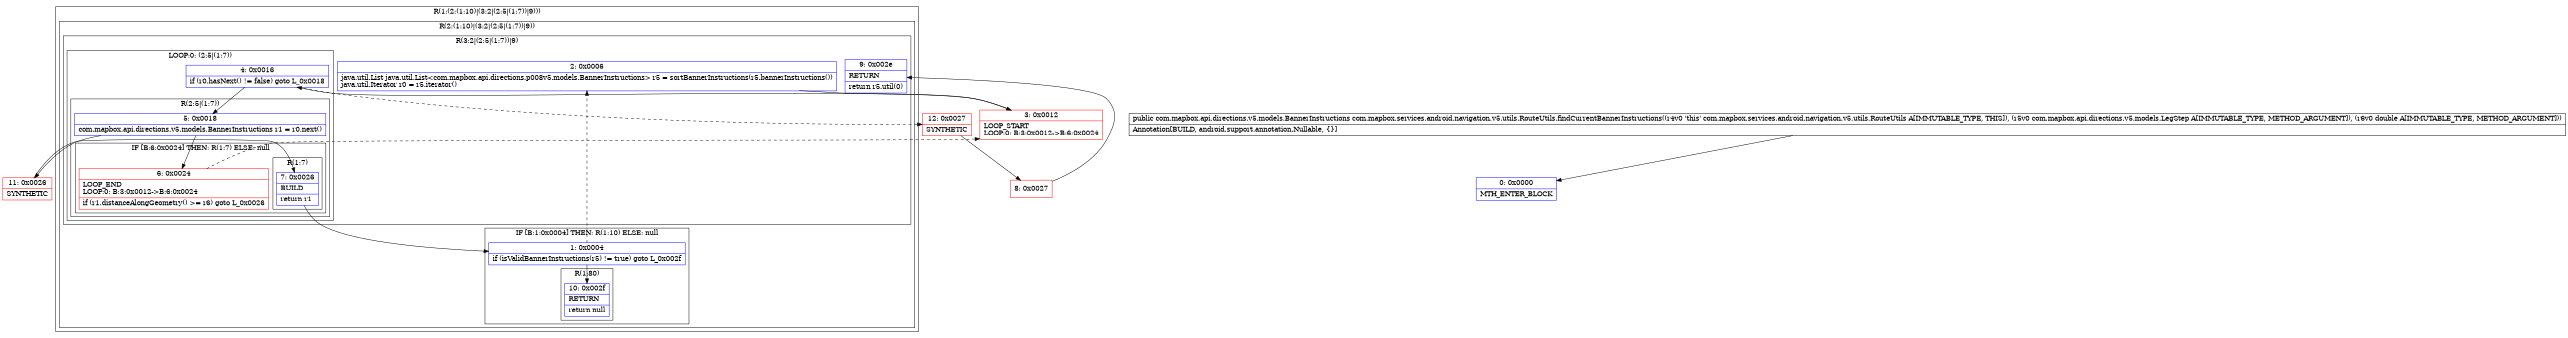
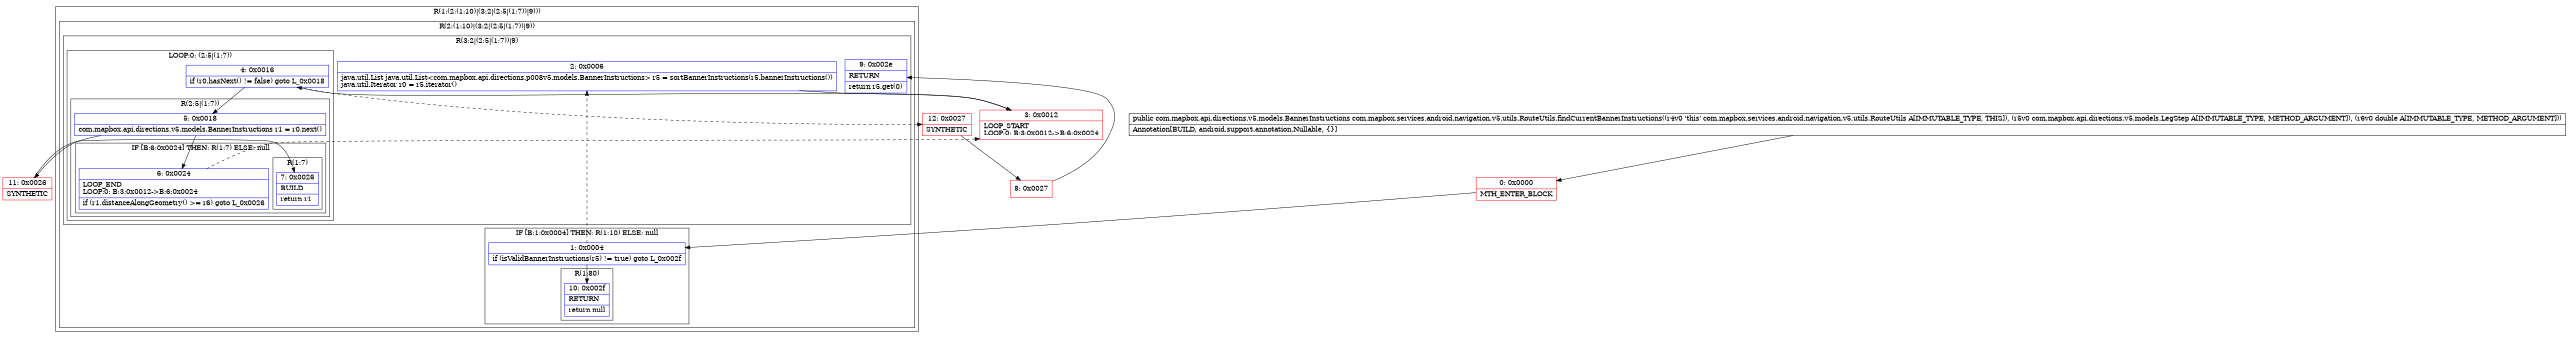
node "9: 0x002e": text "return r5.util(0)" -> "return r5.get(0)"
node "6: 0x0024": color red -> blue
node "0: 0x0000": color blue -> red
edge "7: 0x0026" -> "1: 0x0004": now "0: 0x0000" -> "1: 0x0004"
